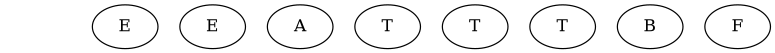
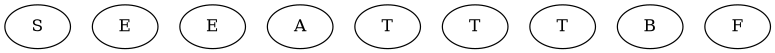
node "S": added
